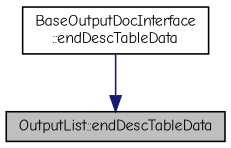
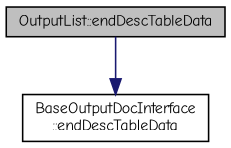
edge "BaseOutputDocInterface ::endDescTableData" -> "OutputList::endDescTableData": reversed
